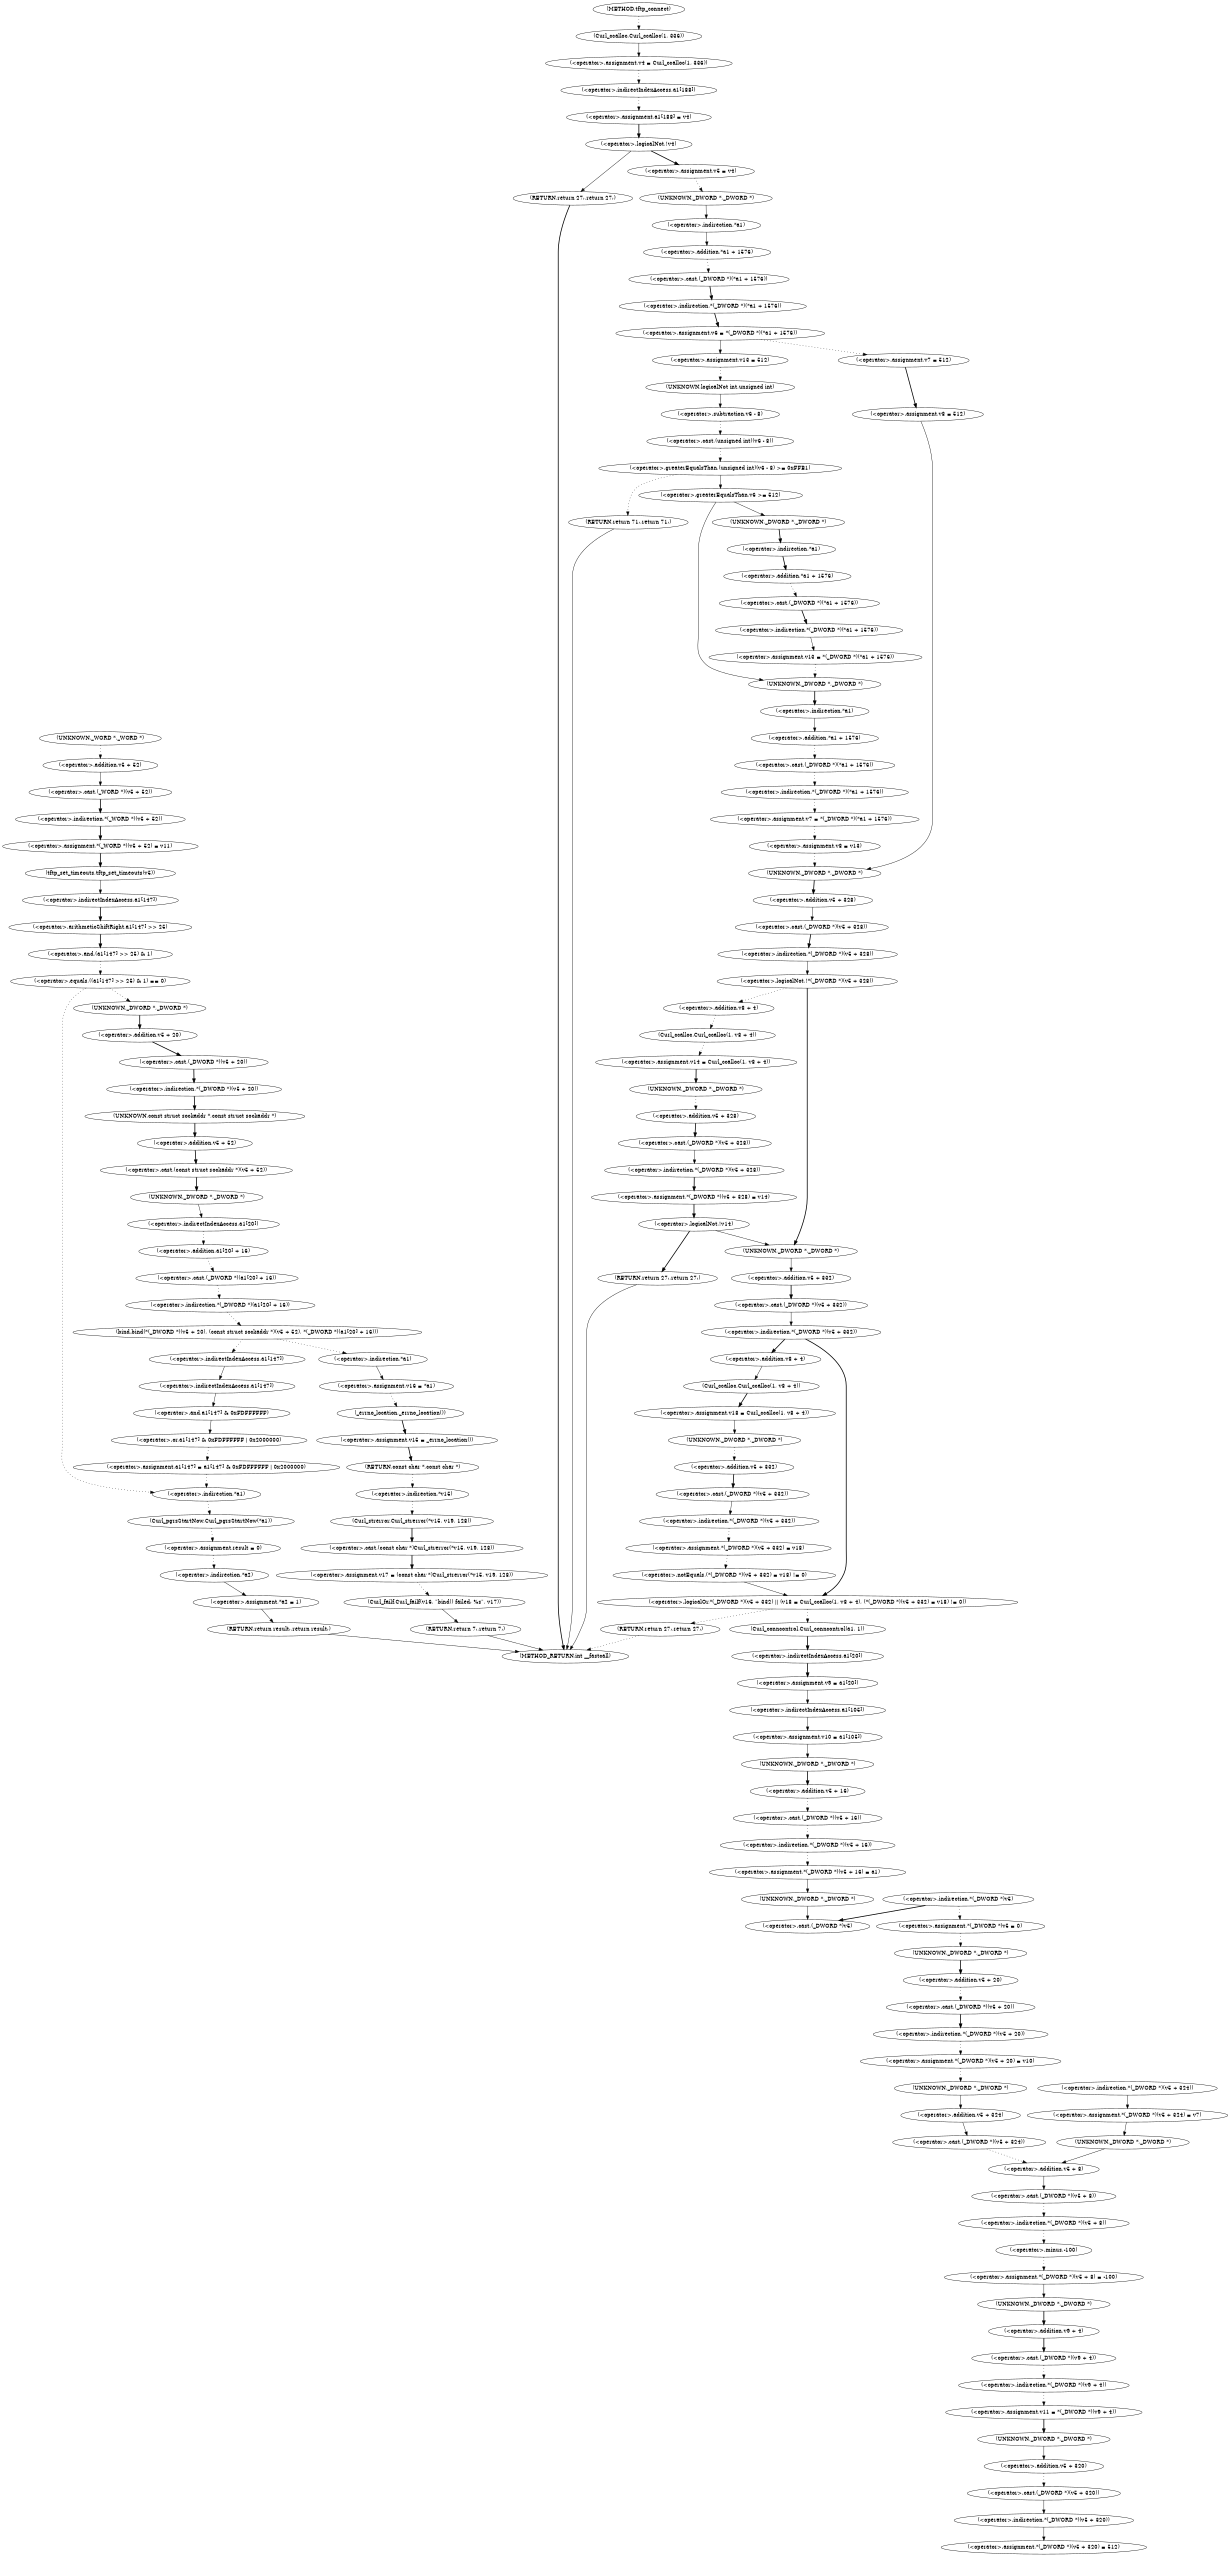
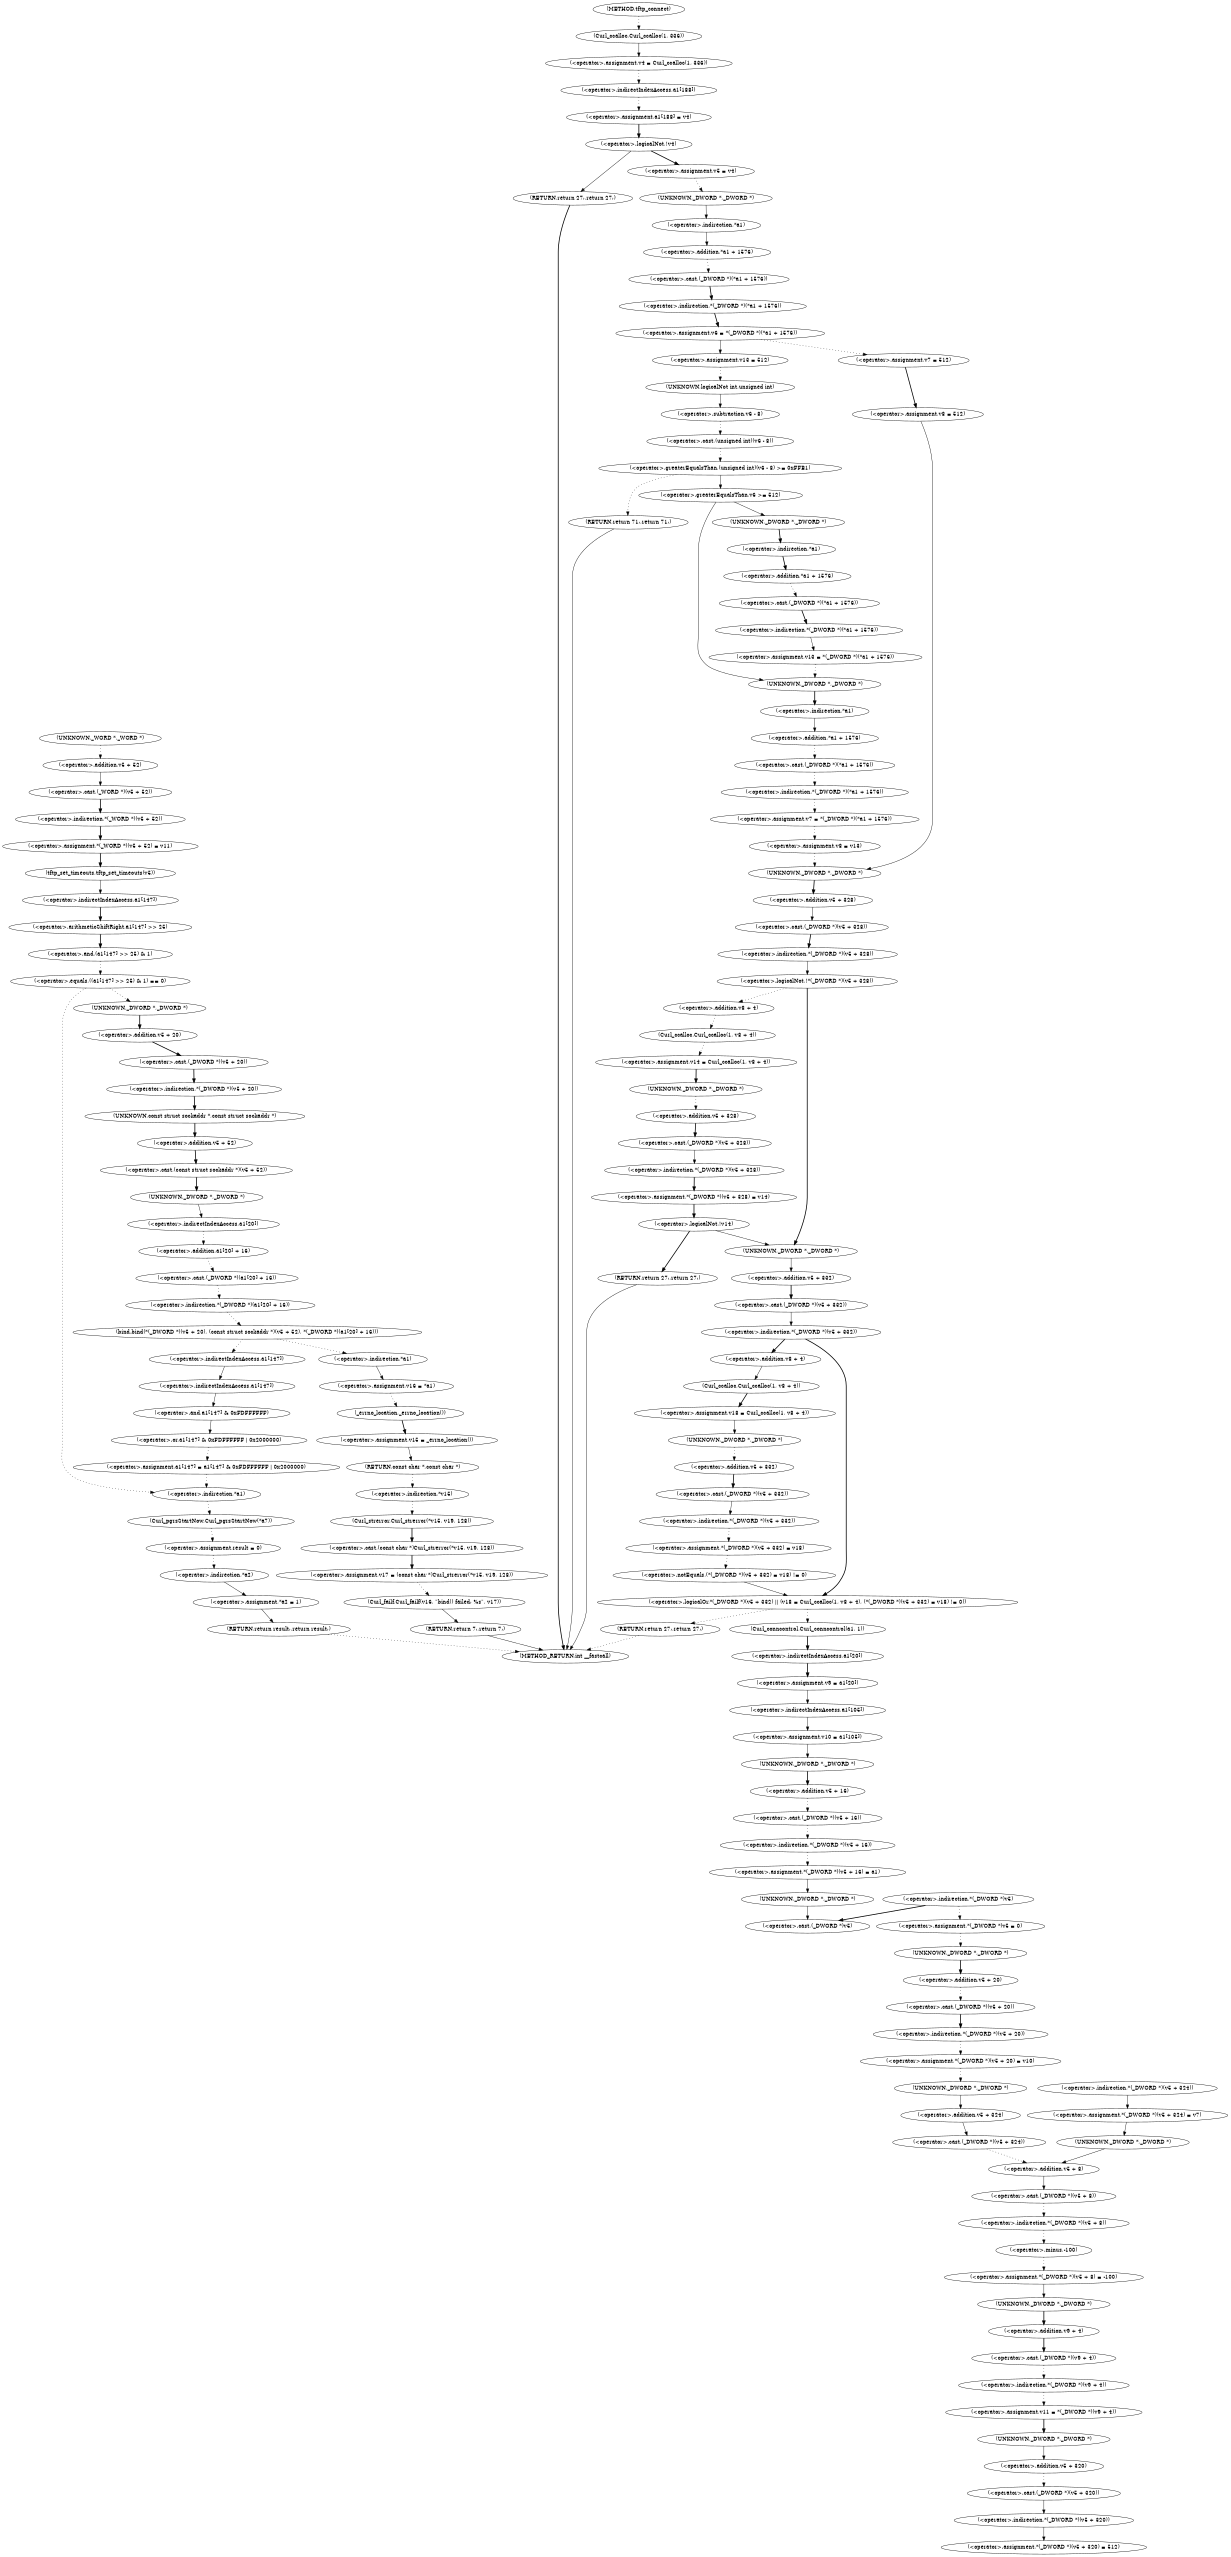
edge "(<operator>.assignment,v15 = _errno_location())" -> "(RETURN,const char *,const char *)": style bold -> solid
node "(Curl_pgrsStartNow,Curl_pgrsStartNow(*a1))": label "(Curl_pgrsStartNow,Curl_pgrsStartNow(*a1))" -> "(Curl_pgrsStartNow,Curl_pgrsStartNow(*a7))"
edge "(RETURN,return result;,return result;)" -> "(METHOD_RETURN,int __fastcall)": style solid -> dotted
